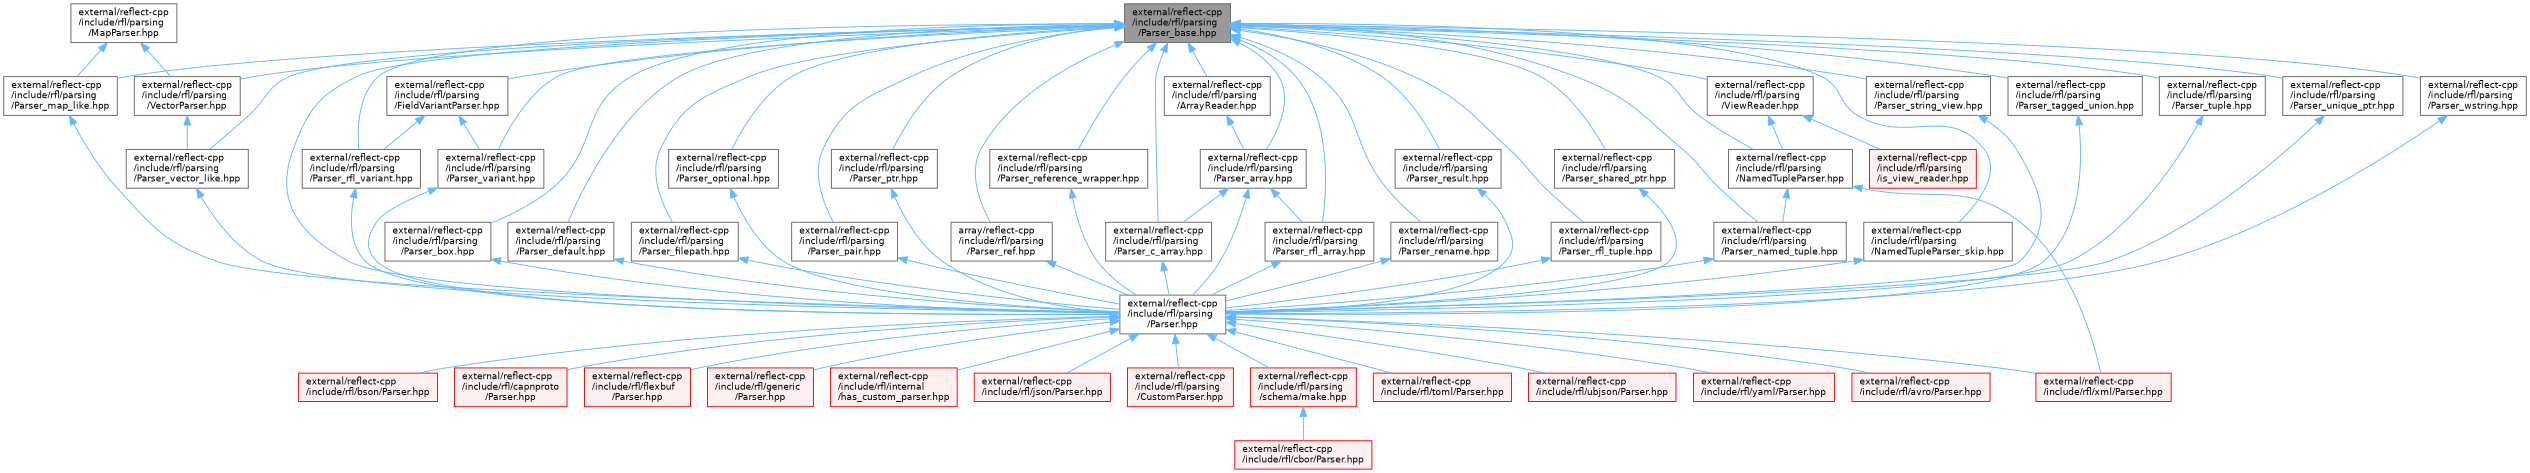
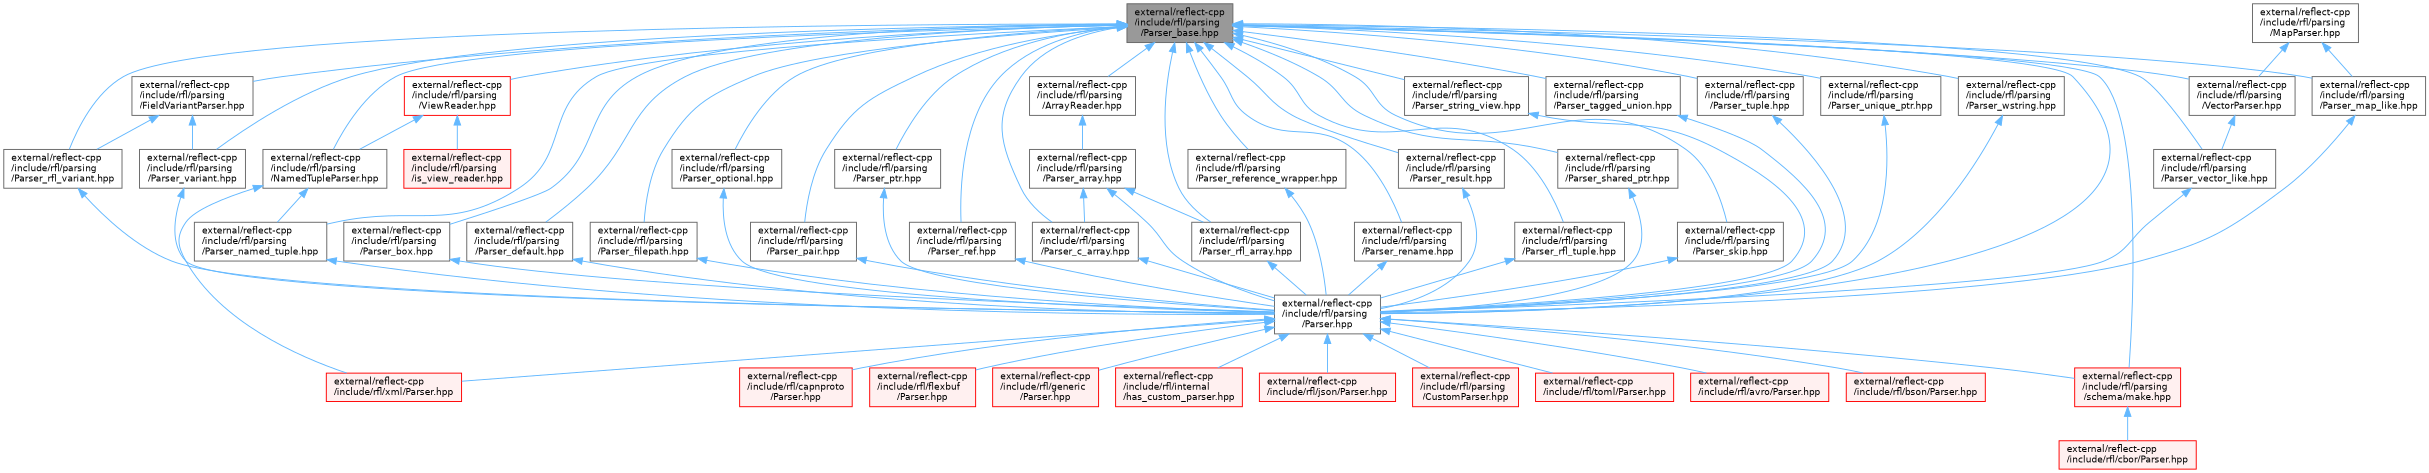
edge "external/reflect-cpp /include/rfl/parsing /Parser_array.hpp" -> "external/reflect-cpp /include/rfl/parsing /Parser_base.hpp": now "external/reflect-cpp /include/rfl/parsing /schema/make.hpp" -> "external/reflect-cpp /include/rfl/parsing /Parser_base.hpp"
node "external/reflect-cpp /include/rfl/parsing /ViewReader.hpp": color grey40 -> red
node "array/reflect-cpp /include/rfl/parsing /Parser_ref.hpp": label "array/reflect-cpp /include/rfl/parsing /Parser_ref.hpp" -> "external/reflect-cpp /include/rfl/parsing /Parser_ref.hpp"
node "external/reflect-cpp /include/rfl/parsing /NamedTupleParser_skip.hpp": label "external/reflect-cpp /include/rfl/parsing /NamedTupleParser_skip.hpp" -> "external/reflect-cpp /include/rfl/parsing /Parser_skip.hpp"
node "external/reflect-cpp /include/rfl/ubjson/Parser.hpp": removed
node "external/reflect-cpp /include/rfl/yaml/Parser.hpp": removed
